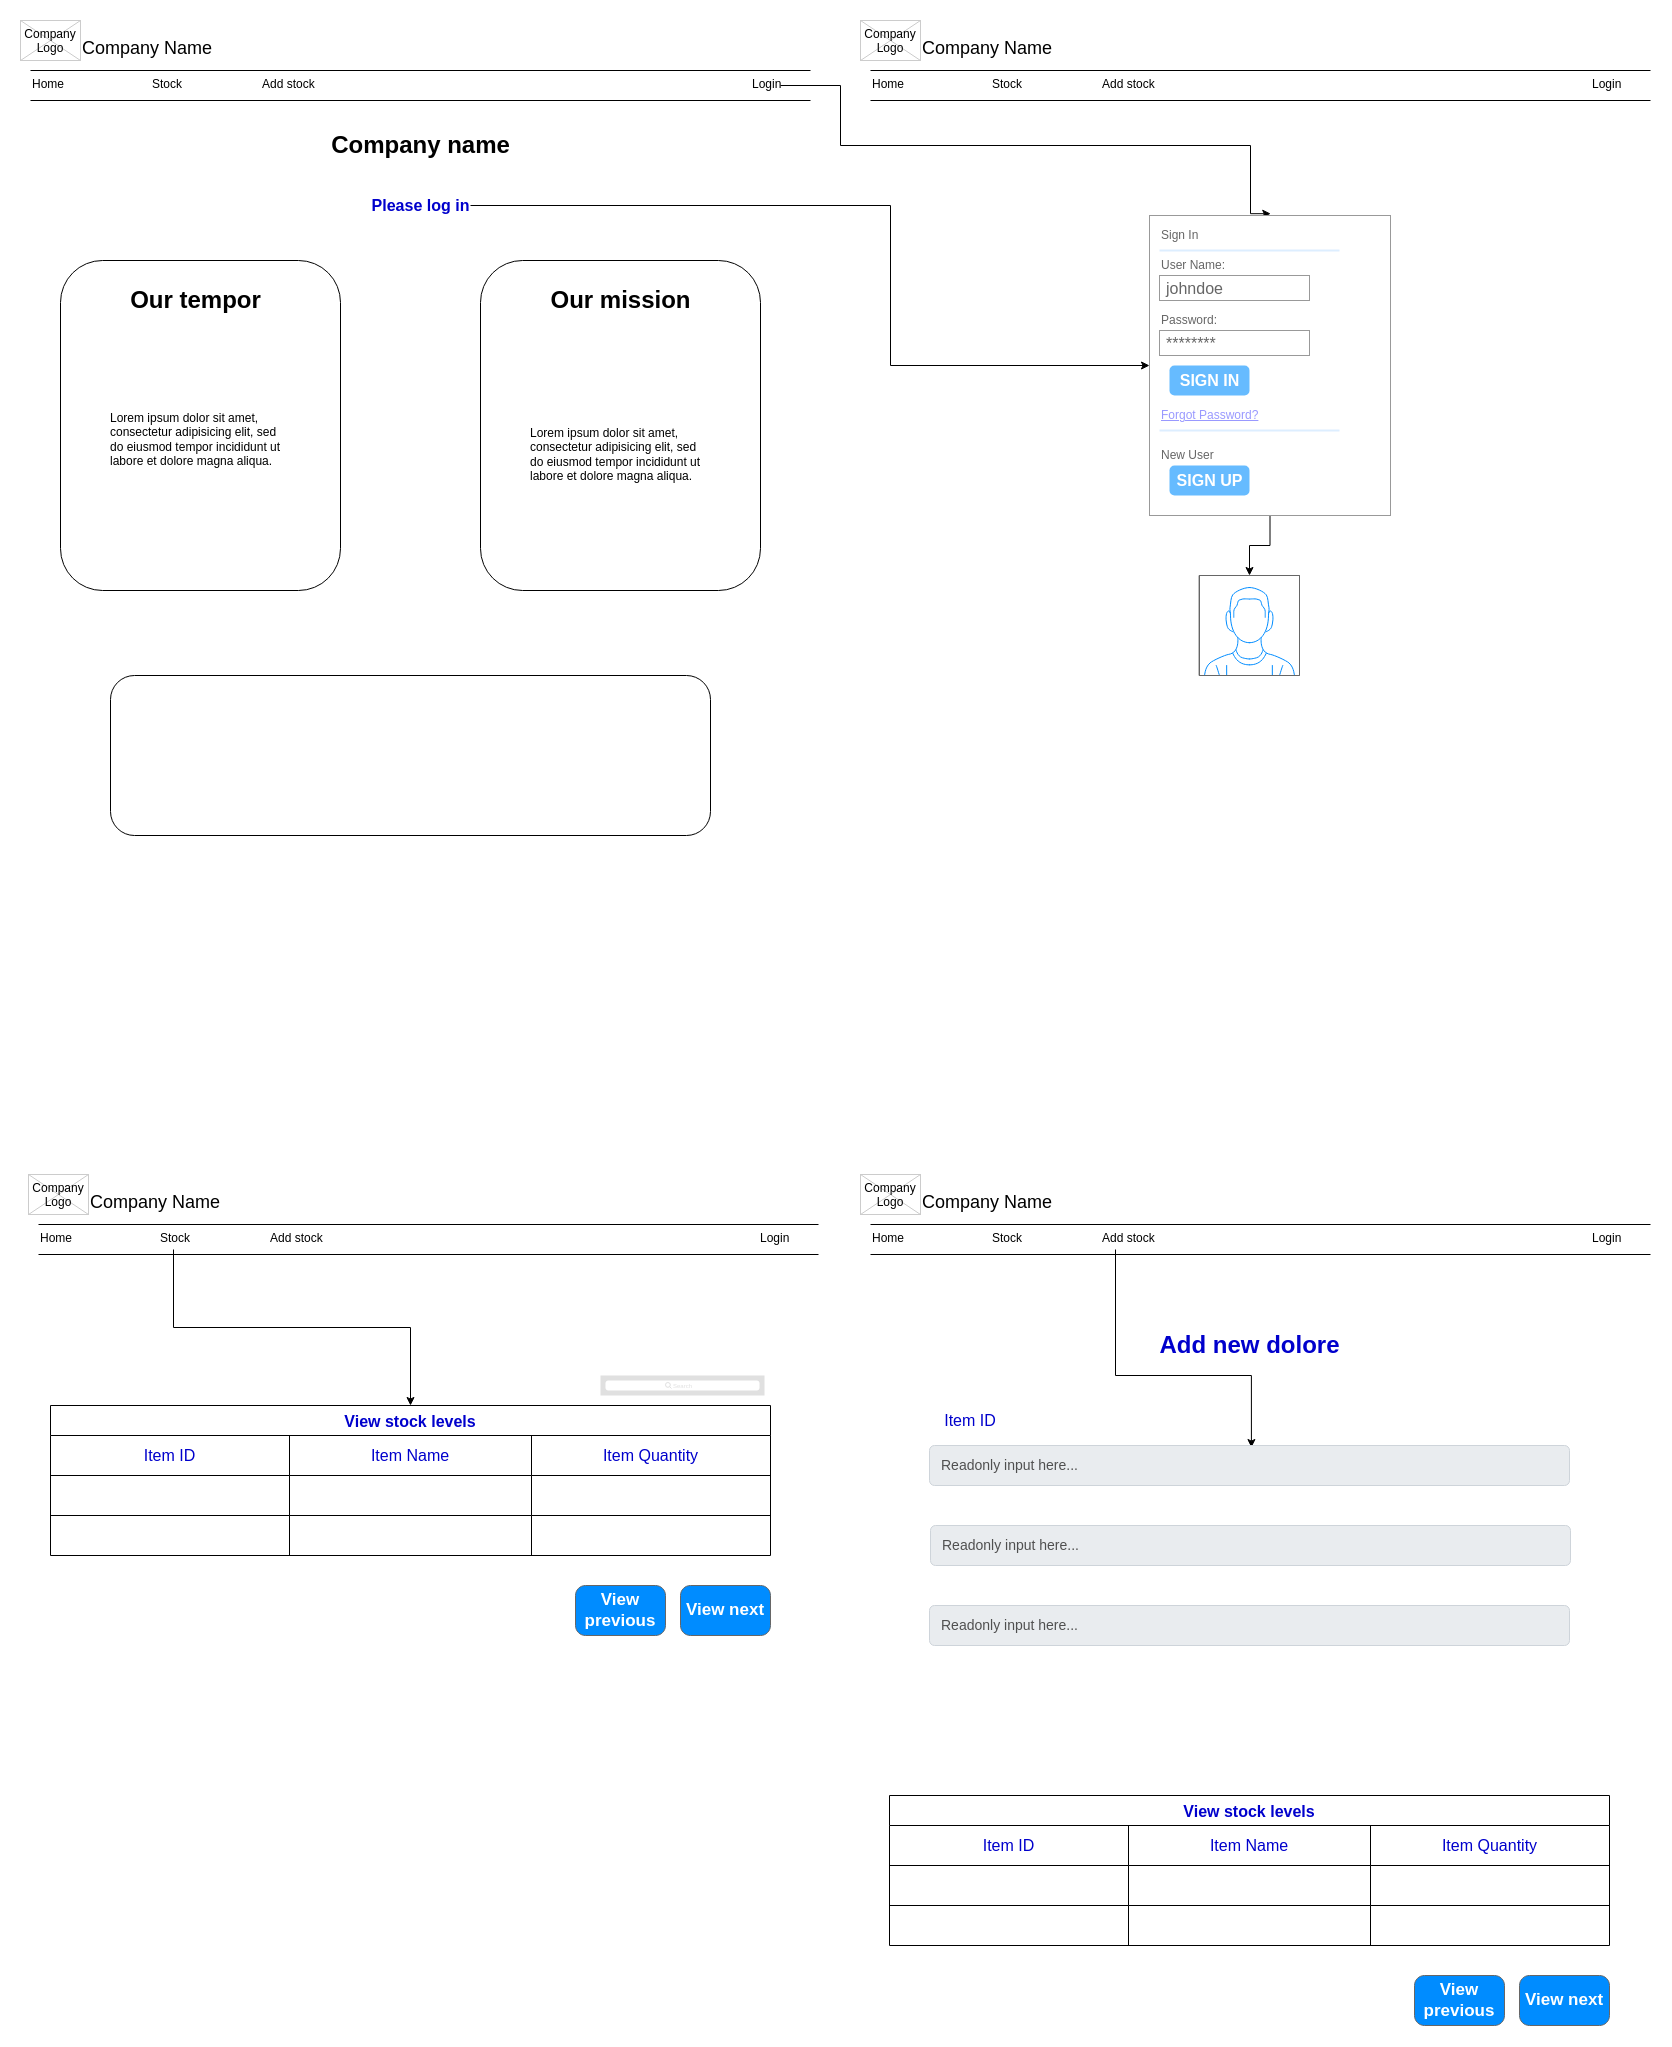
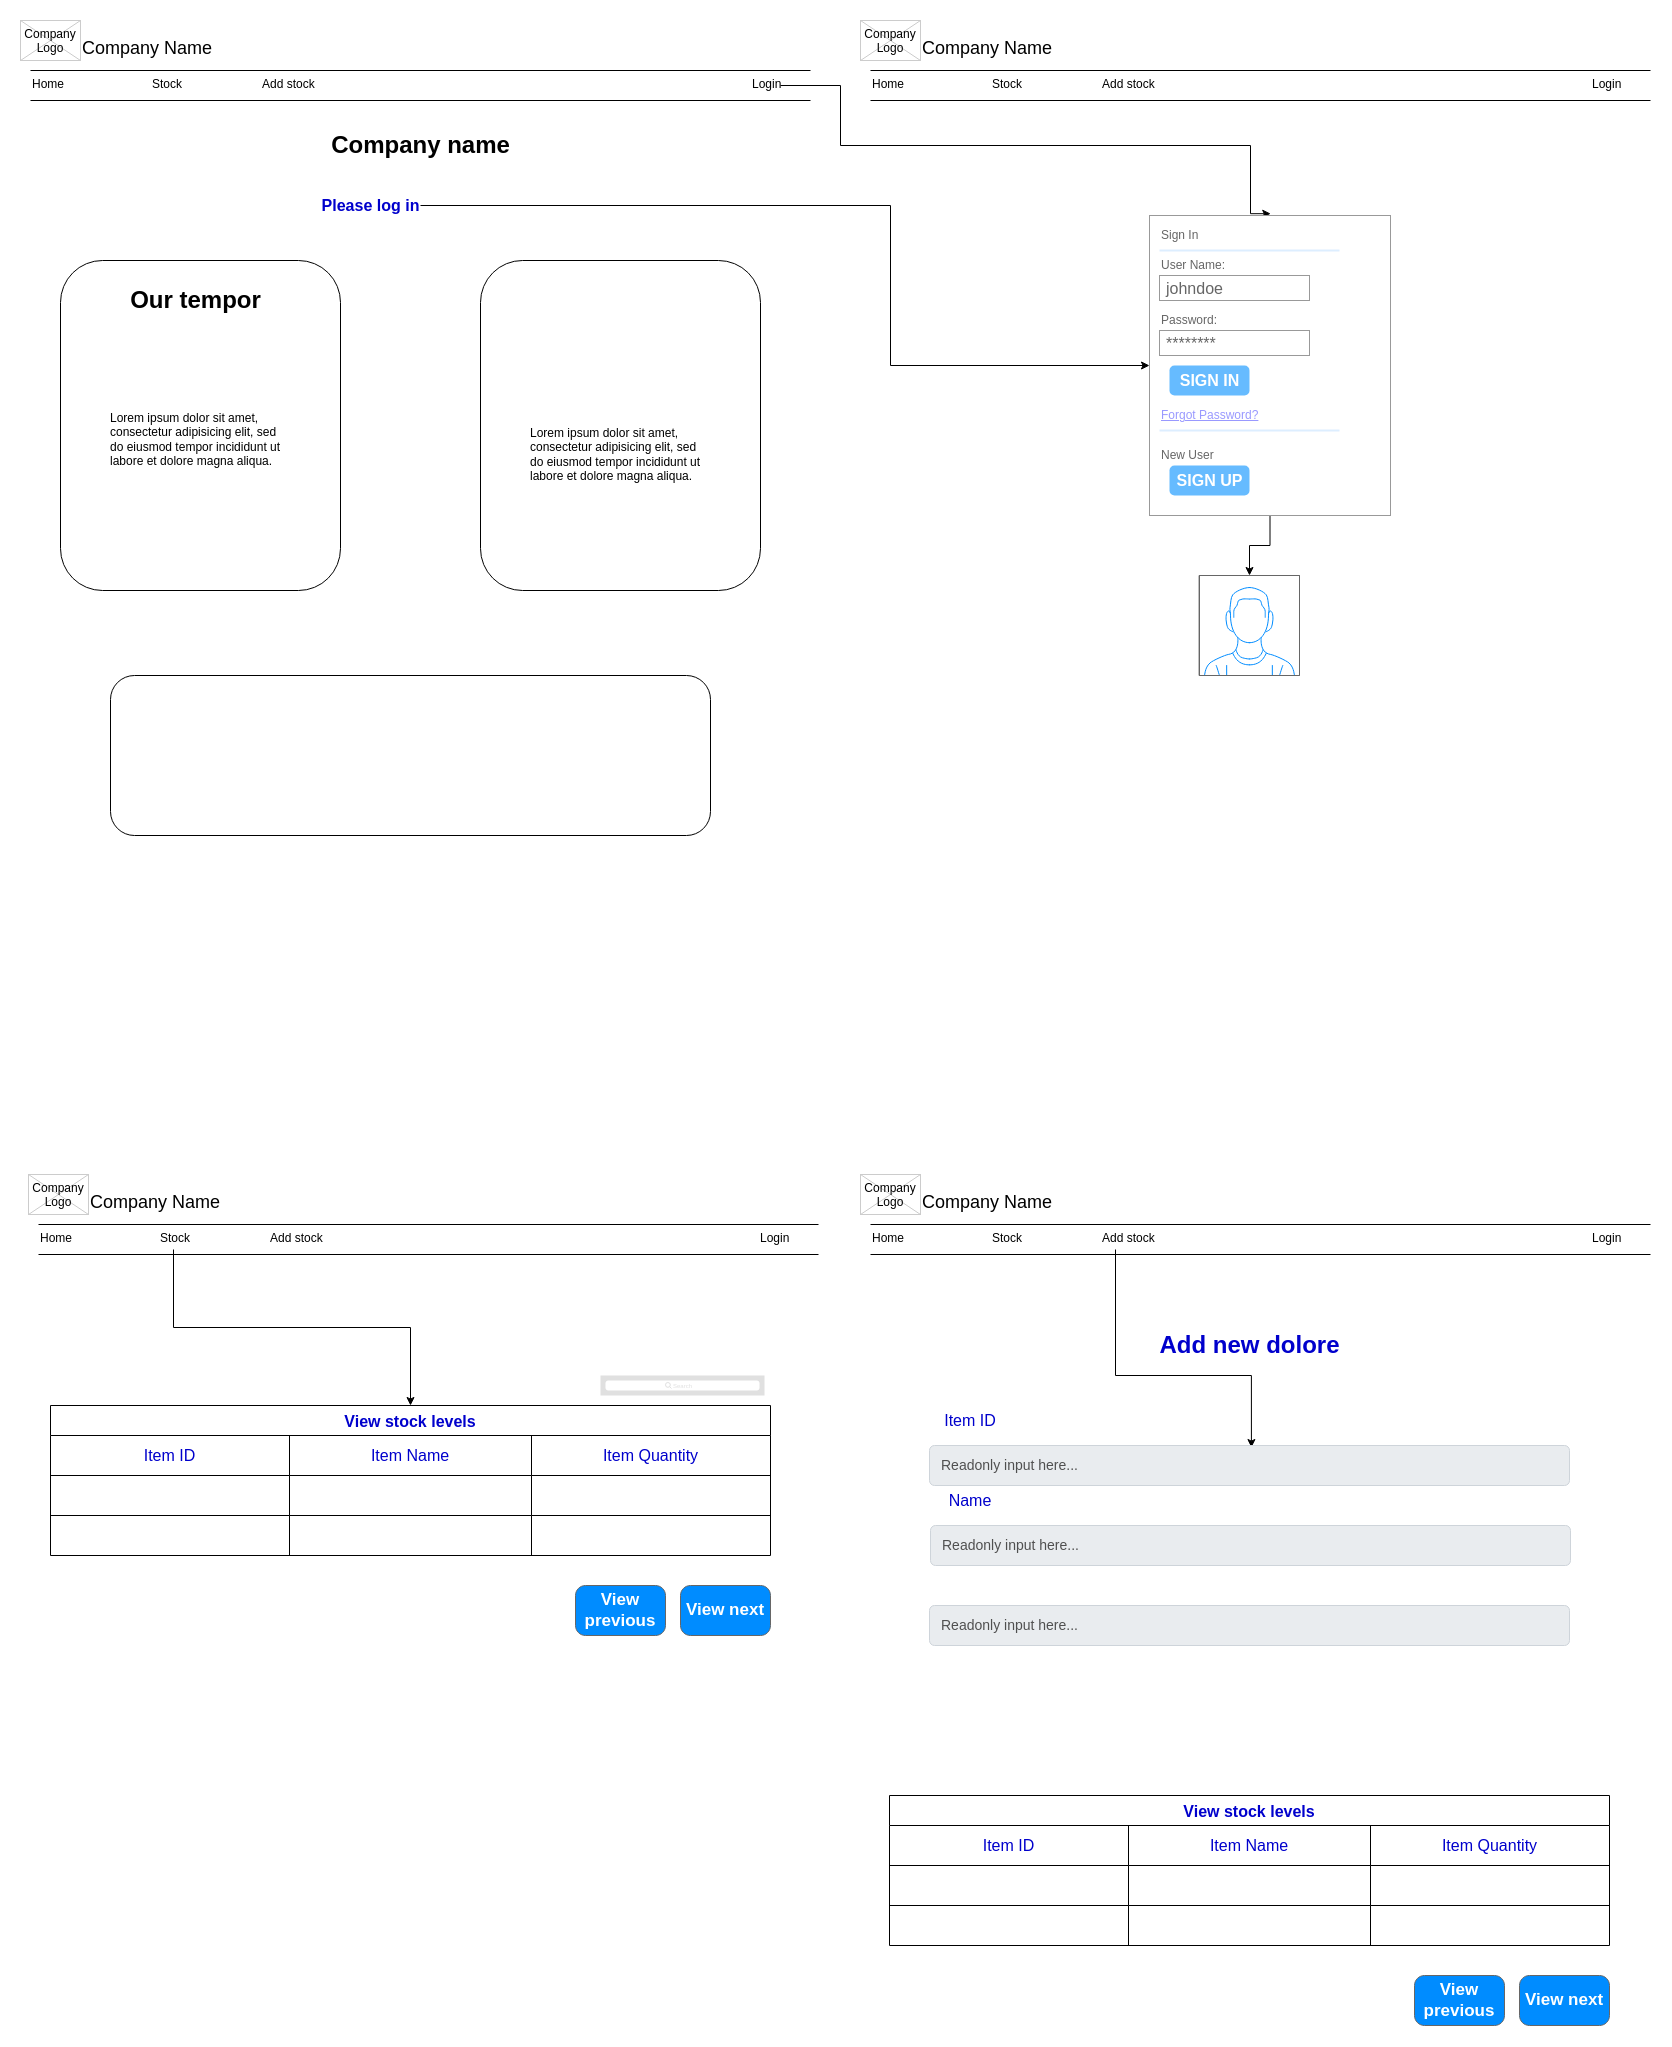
node "Please log in": moved (421, 206) -> (371, 206)
node "Our mission": removed
node "Name": added
